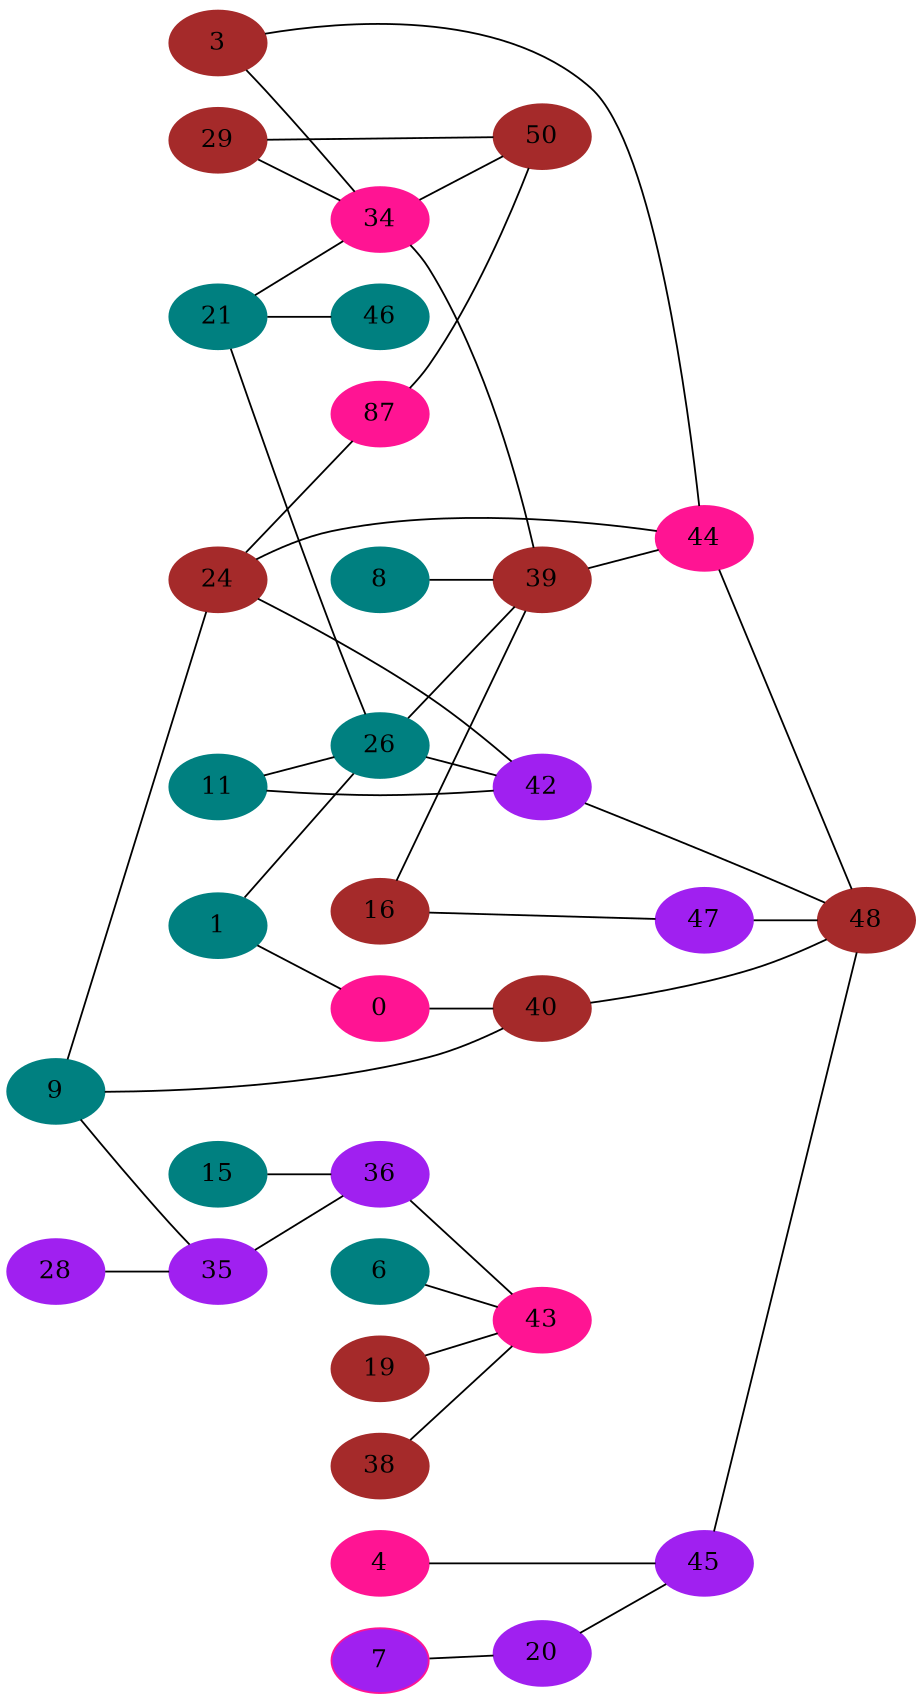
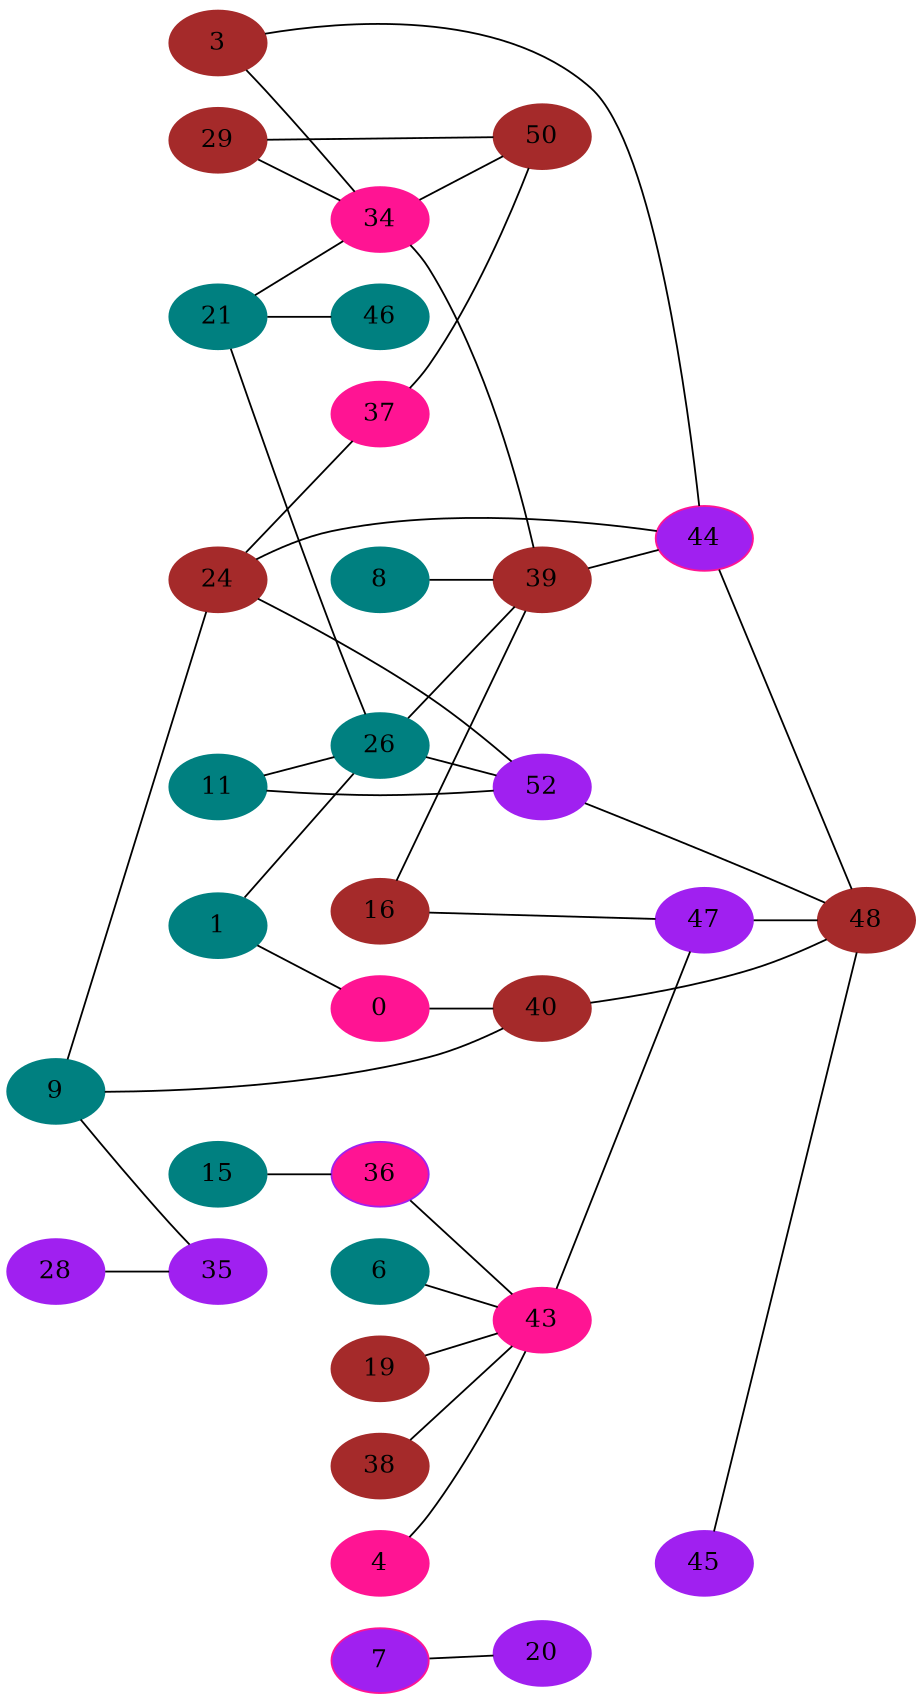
node "87": label "87" -> "37"
node "44": fillcolor deeppink -> purple
node "42": label "42" -> "52"
edge "47" -- "43": added
node "36": fillcolor purple -> deeppink
edge "36" -- "35": removed
edge "4" -- "45": now "4" -- "43"
edge "45" -- "20": removed
